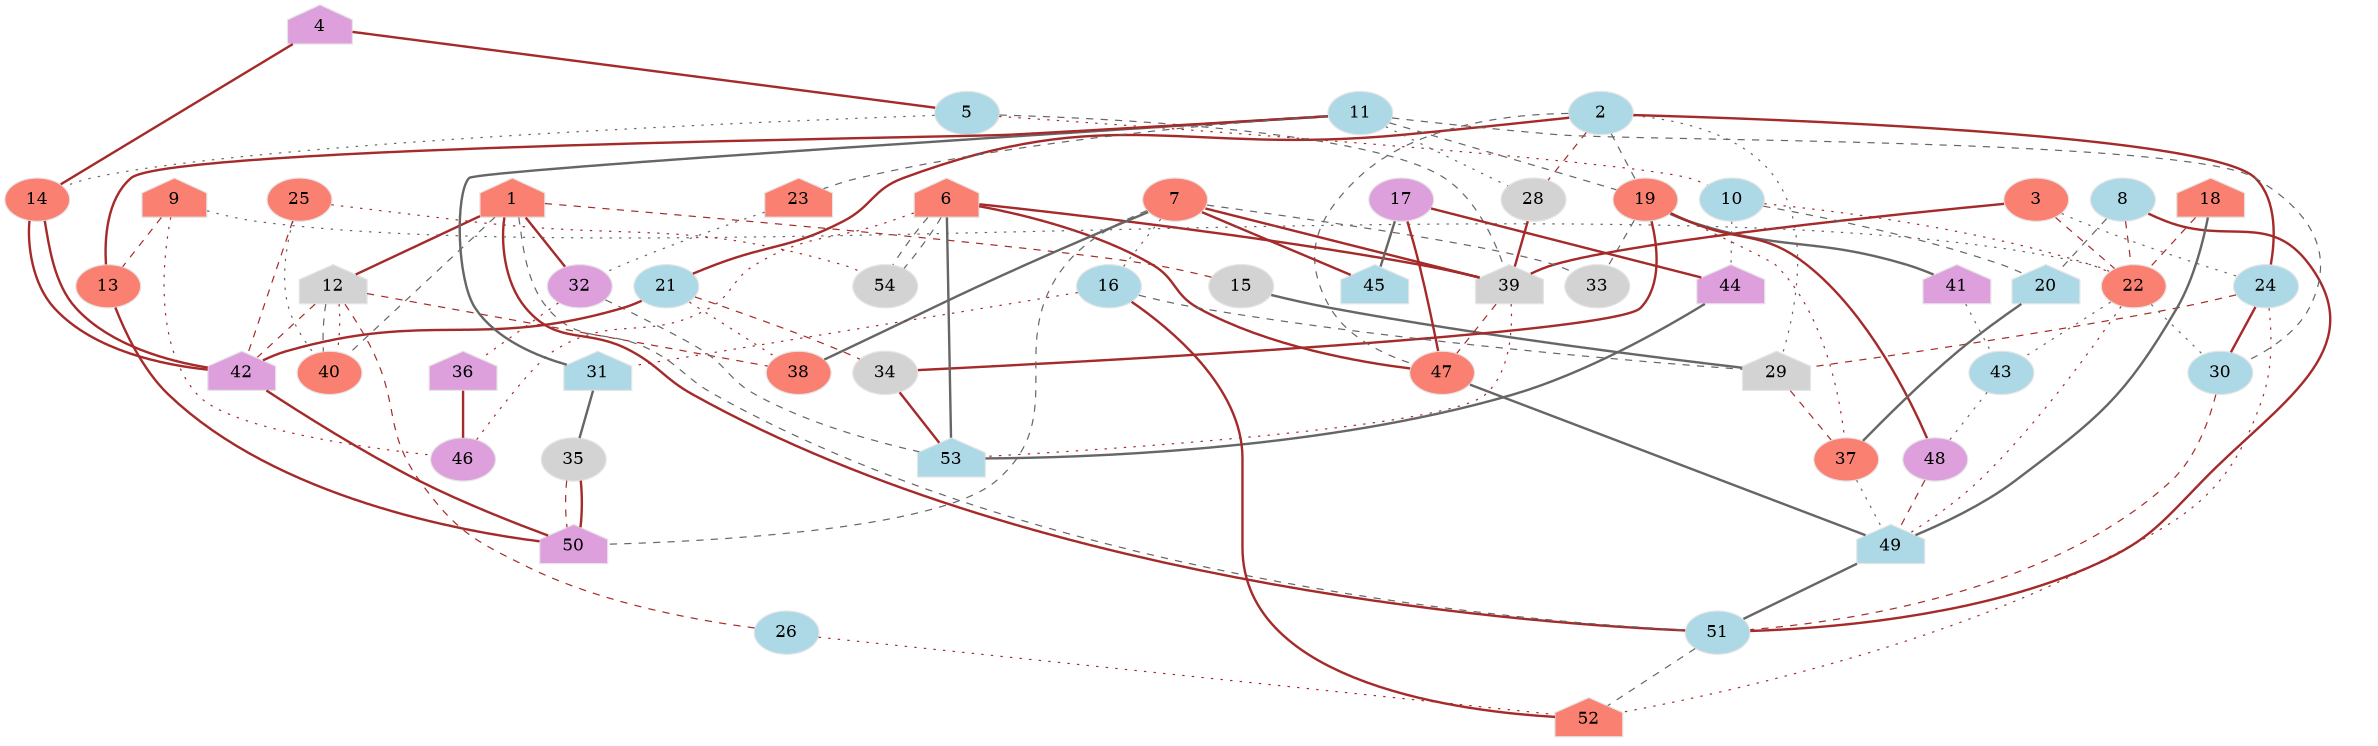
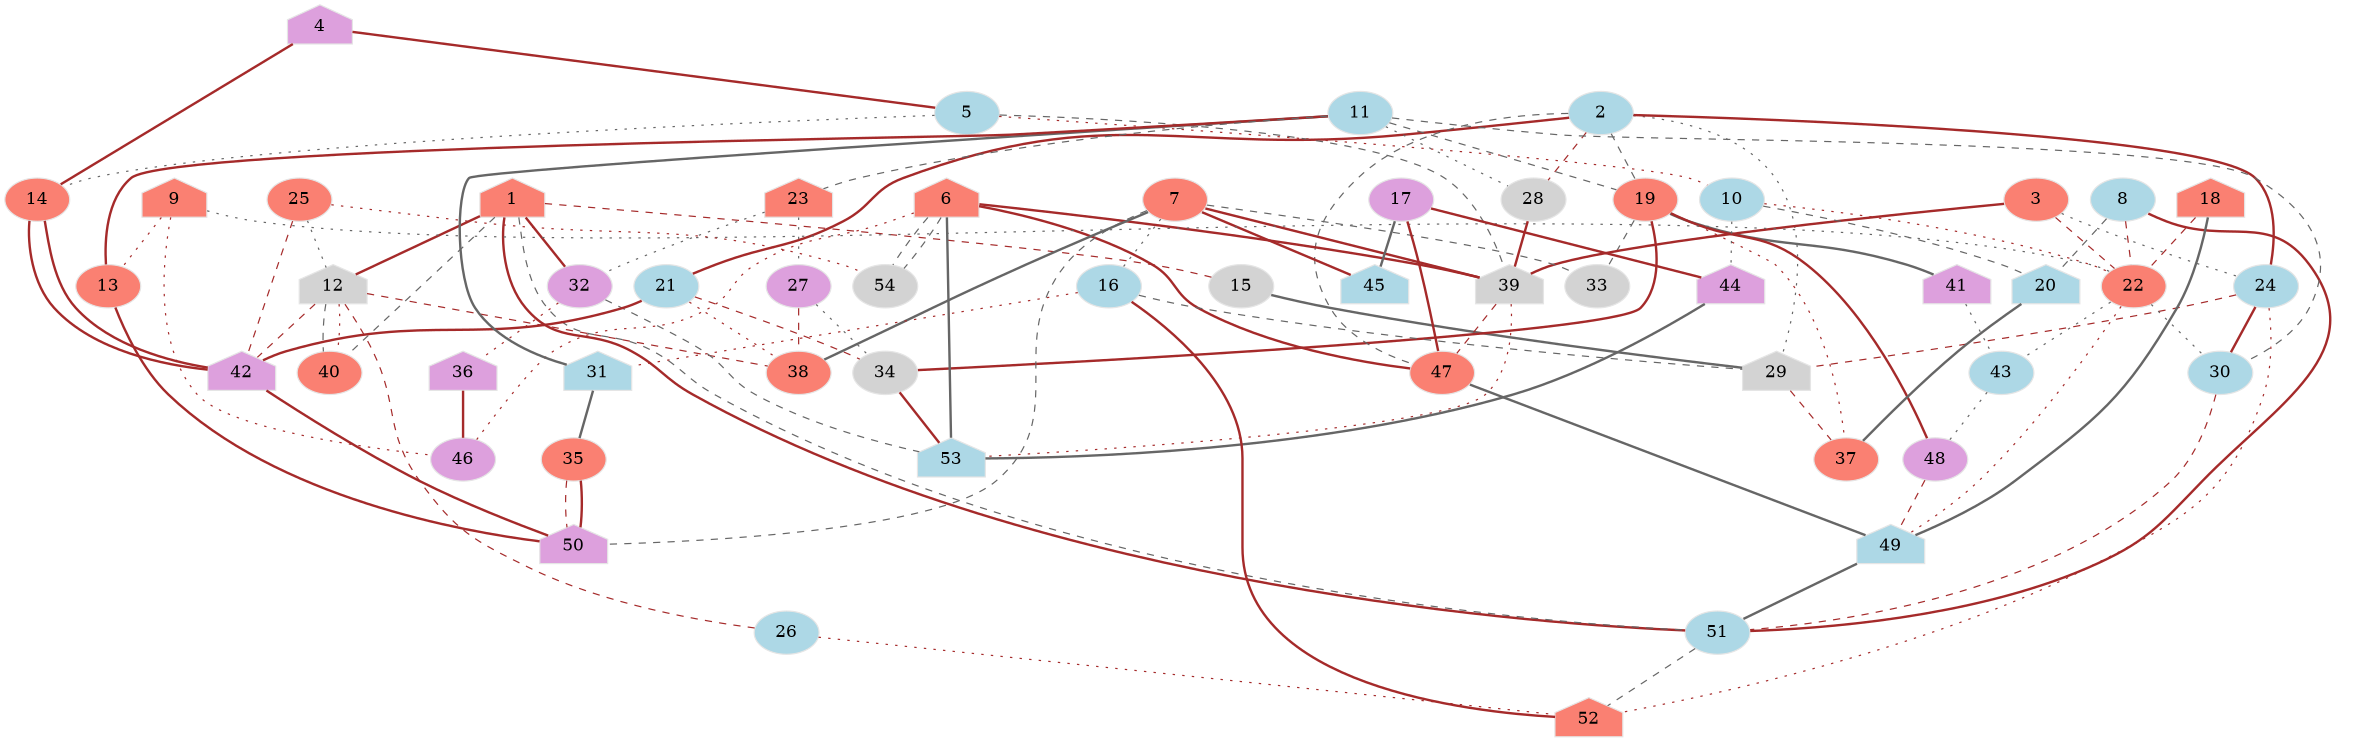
edge "9" -- "13": style dashed -> dotted
node "27": added
edge "25" -- "40": now "25" -- "12"
node "35": fillcolor lightgrey -> salmon
edge "37" -- "49": removed
